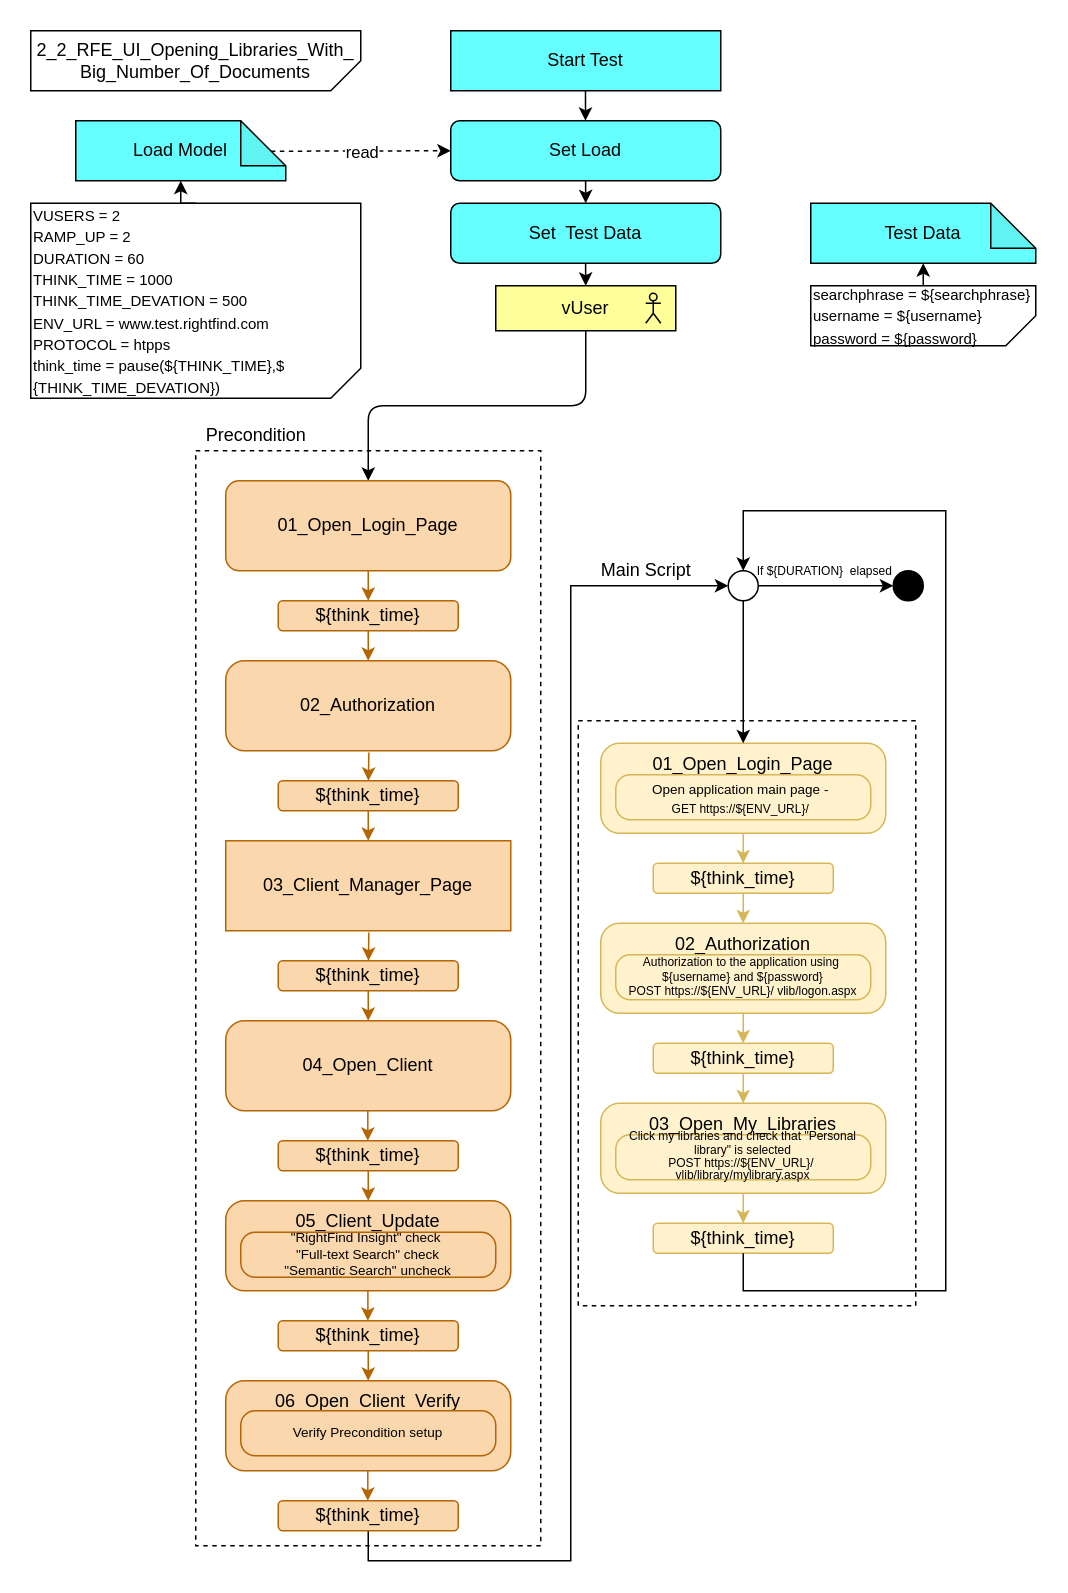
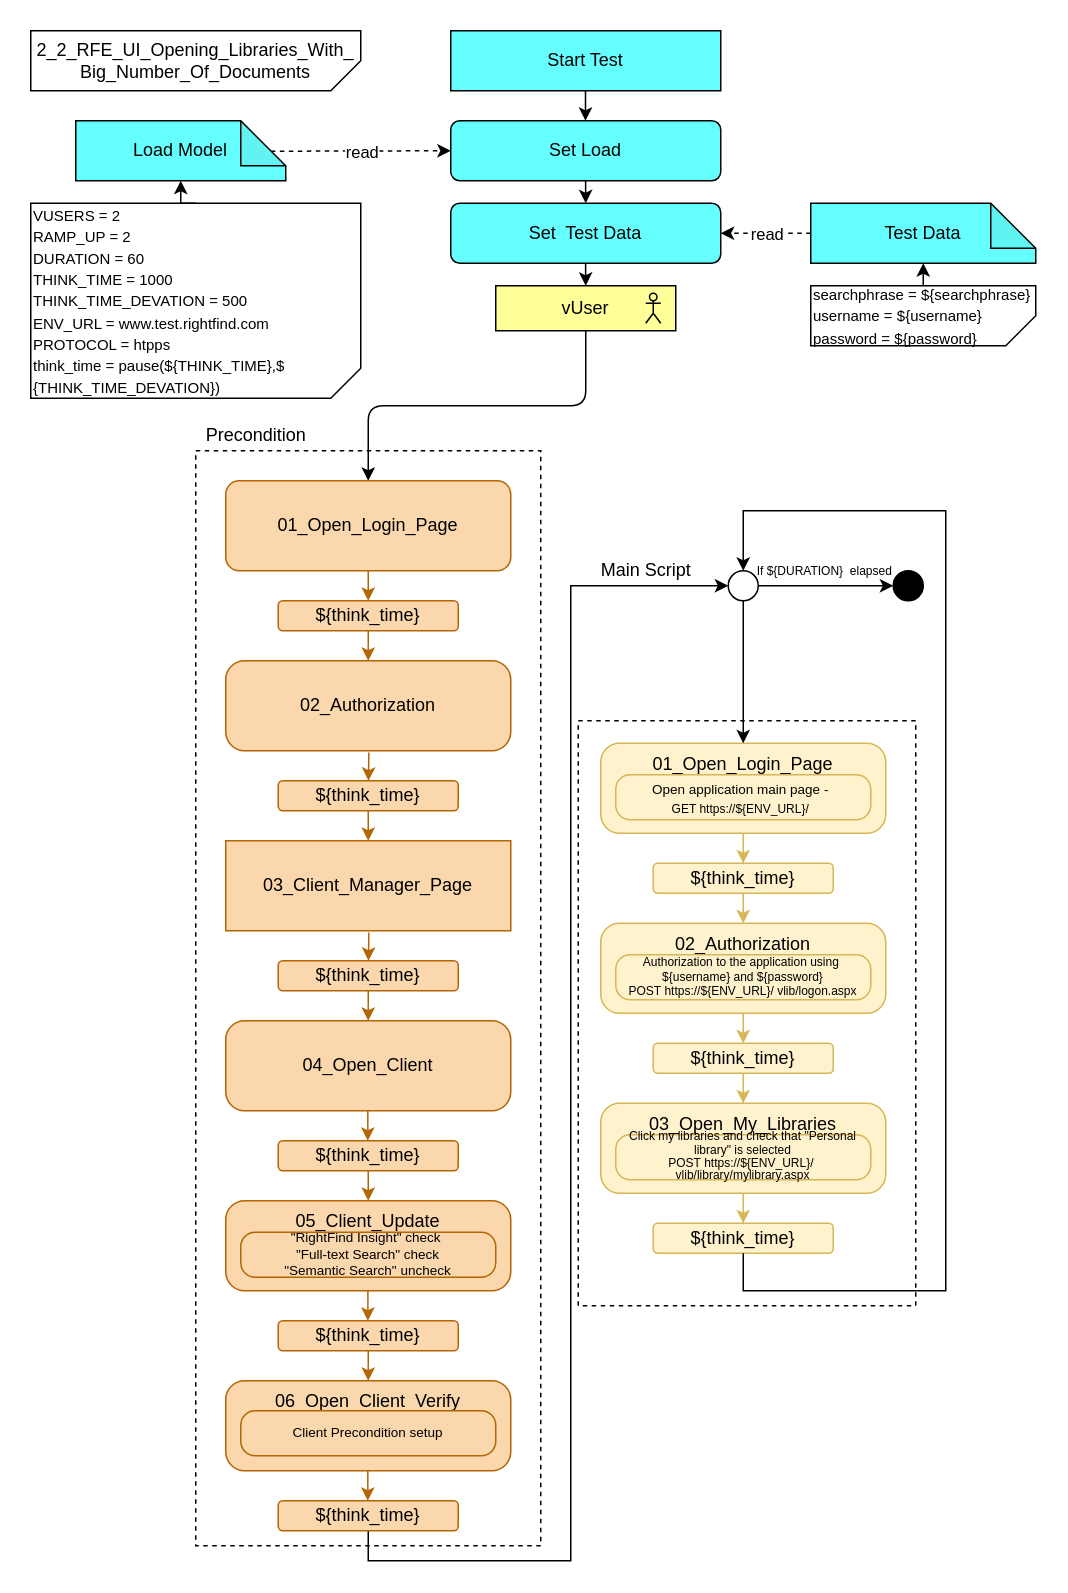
edge "Test Data" -> "Set Test Data": added, label "read"
node "Verify Precondition setup": label "Verify Precondition setup" -> "Client Precondition setup"
